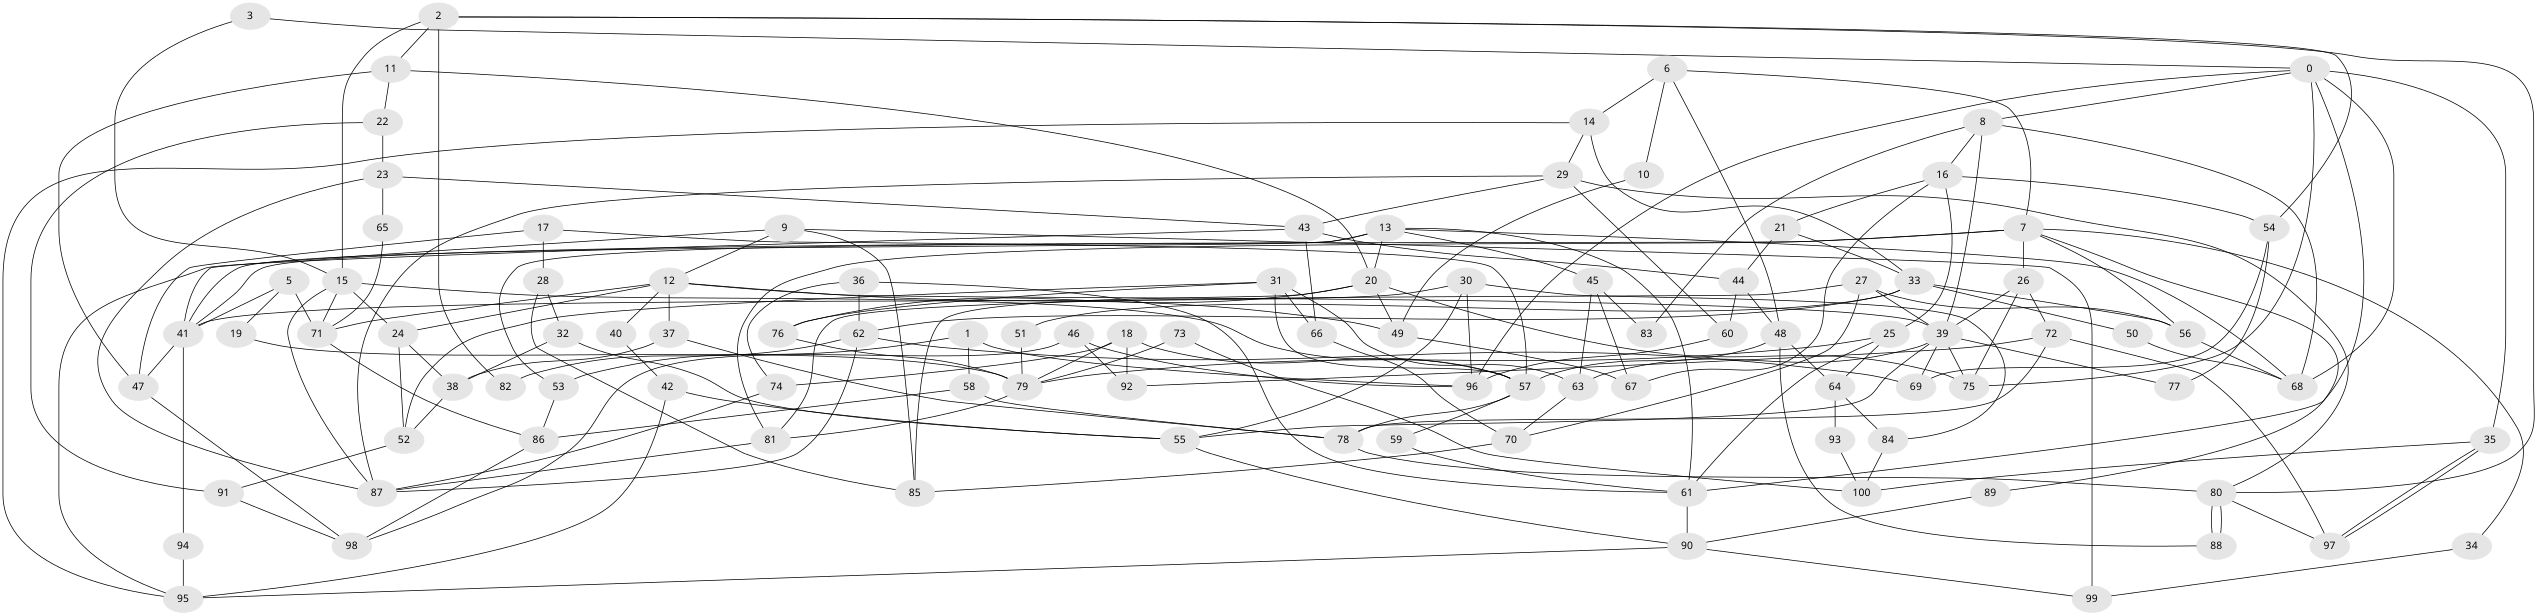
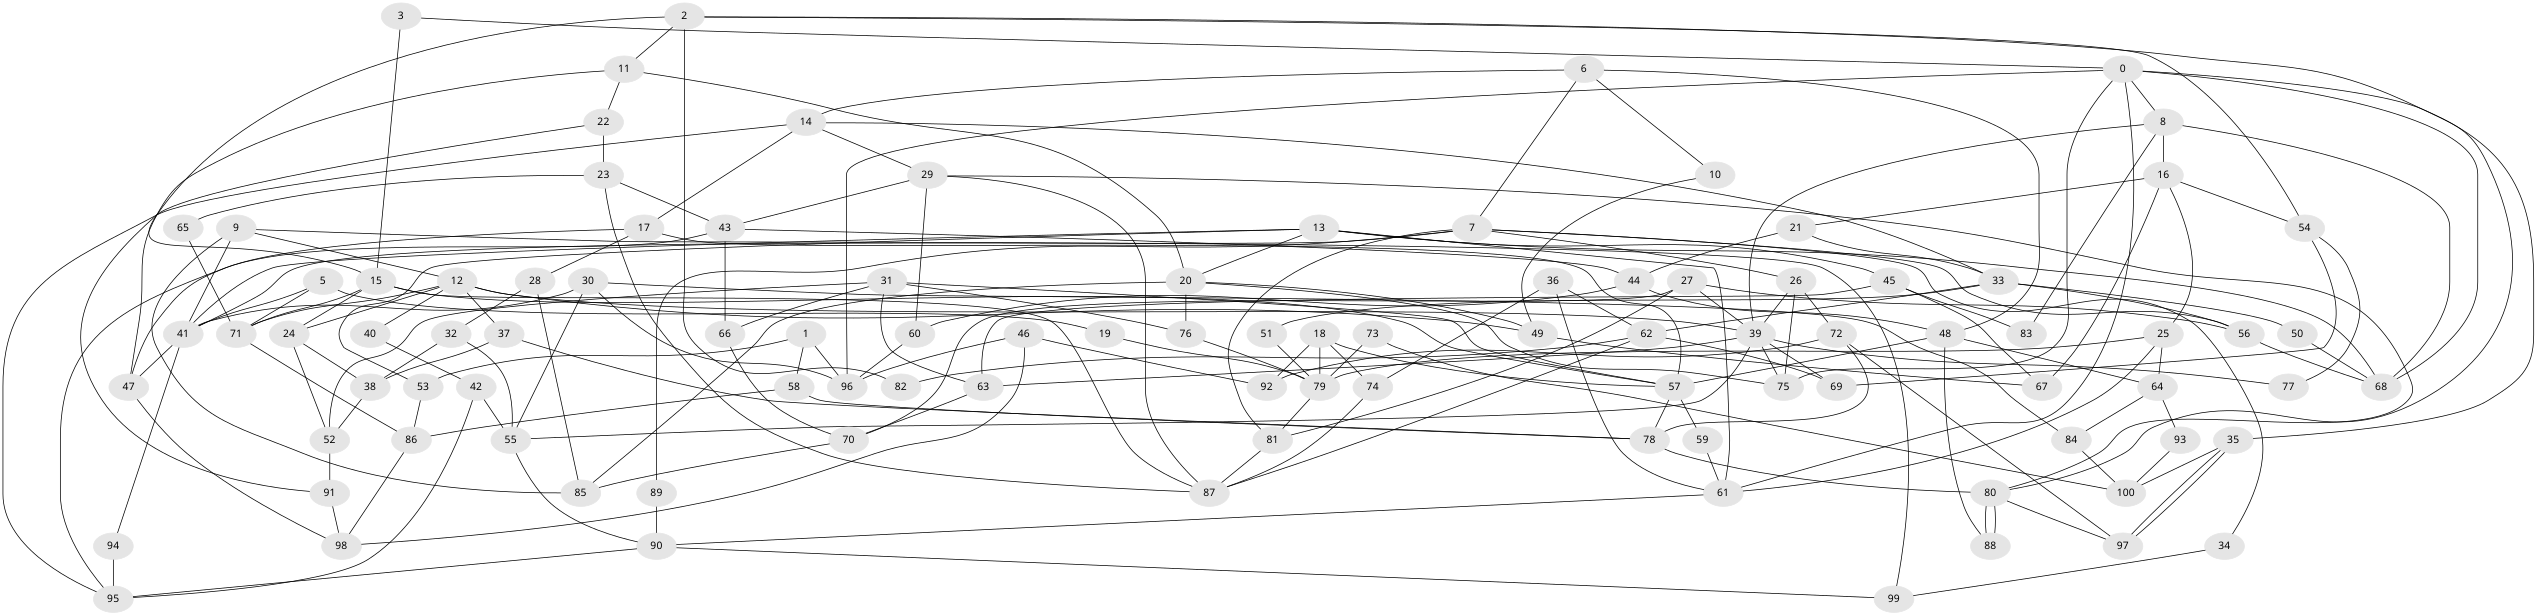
edge "14" -- "17": added
